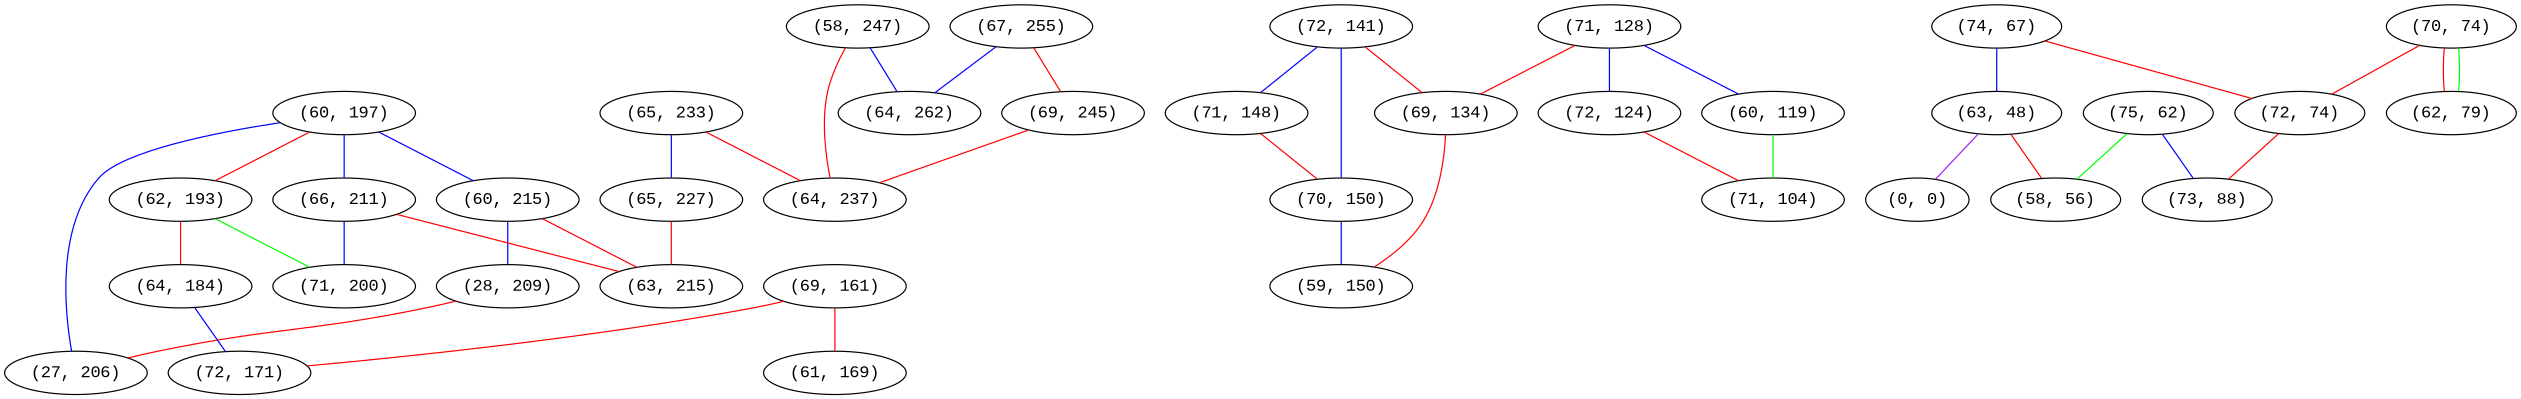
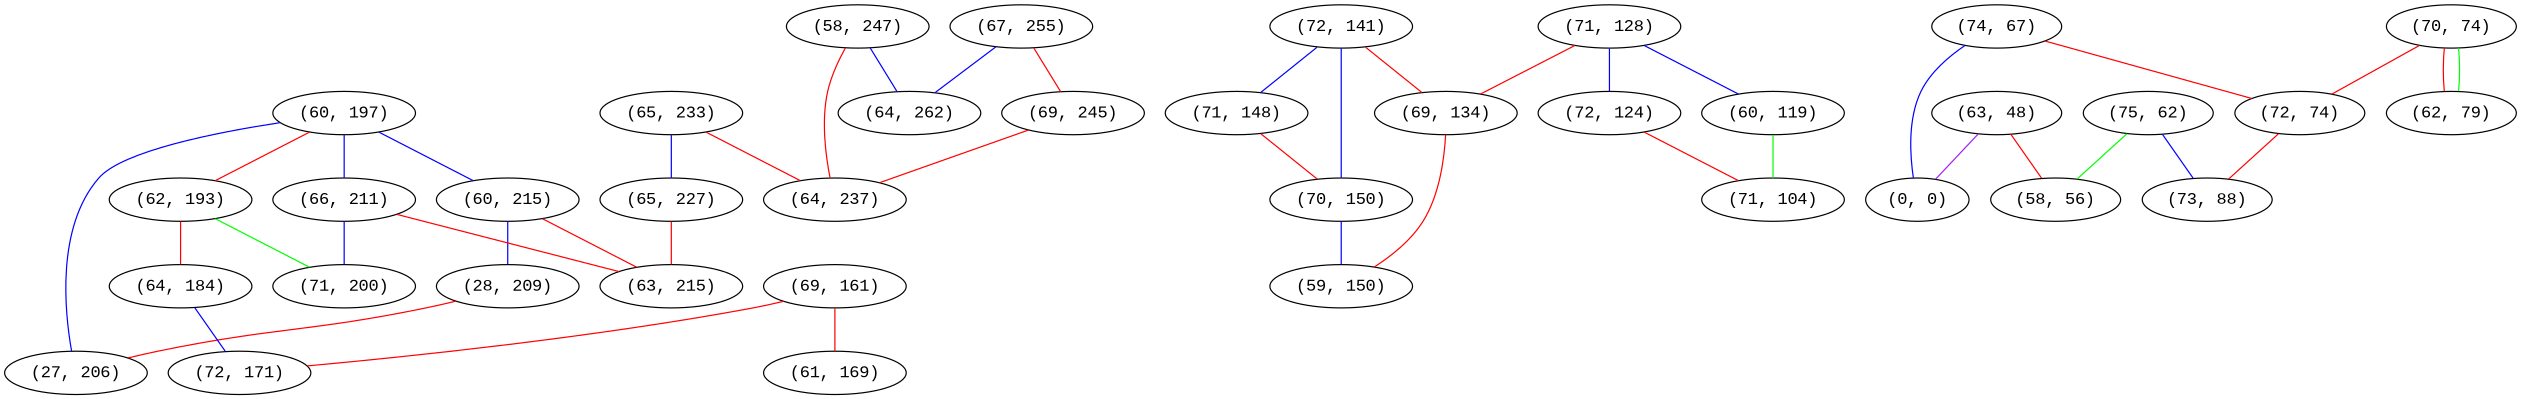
edge "(74, 67)" -- "(63, 48)": now "(74, 67)" -- "(0, 0)"
